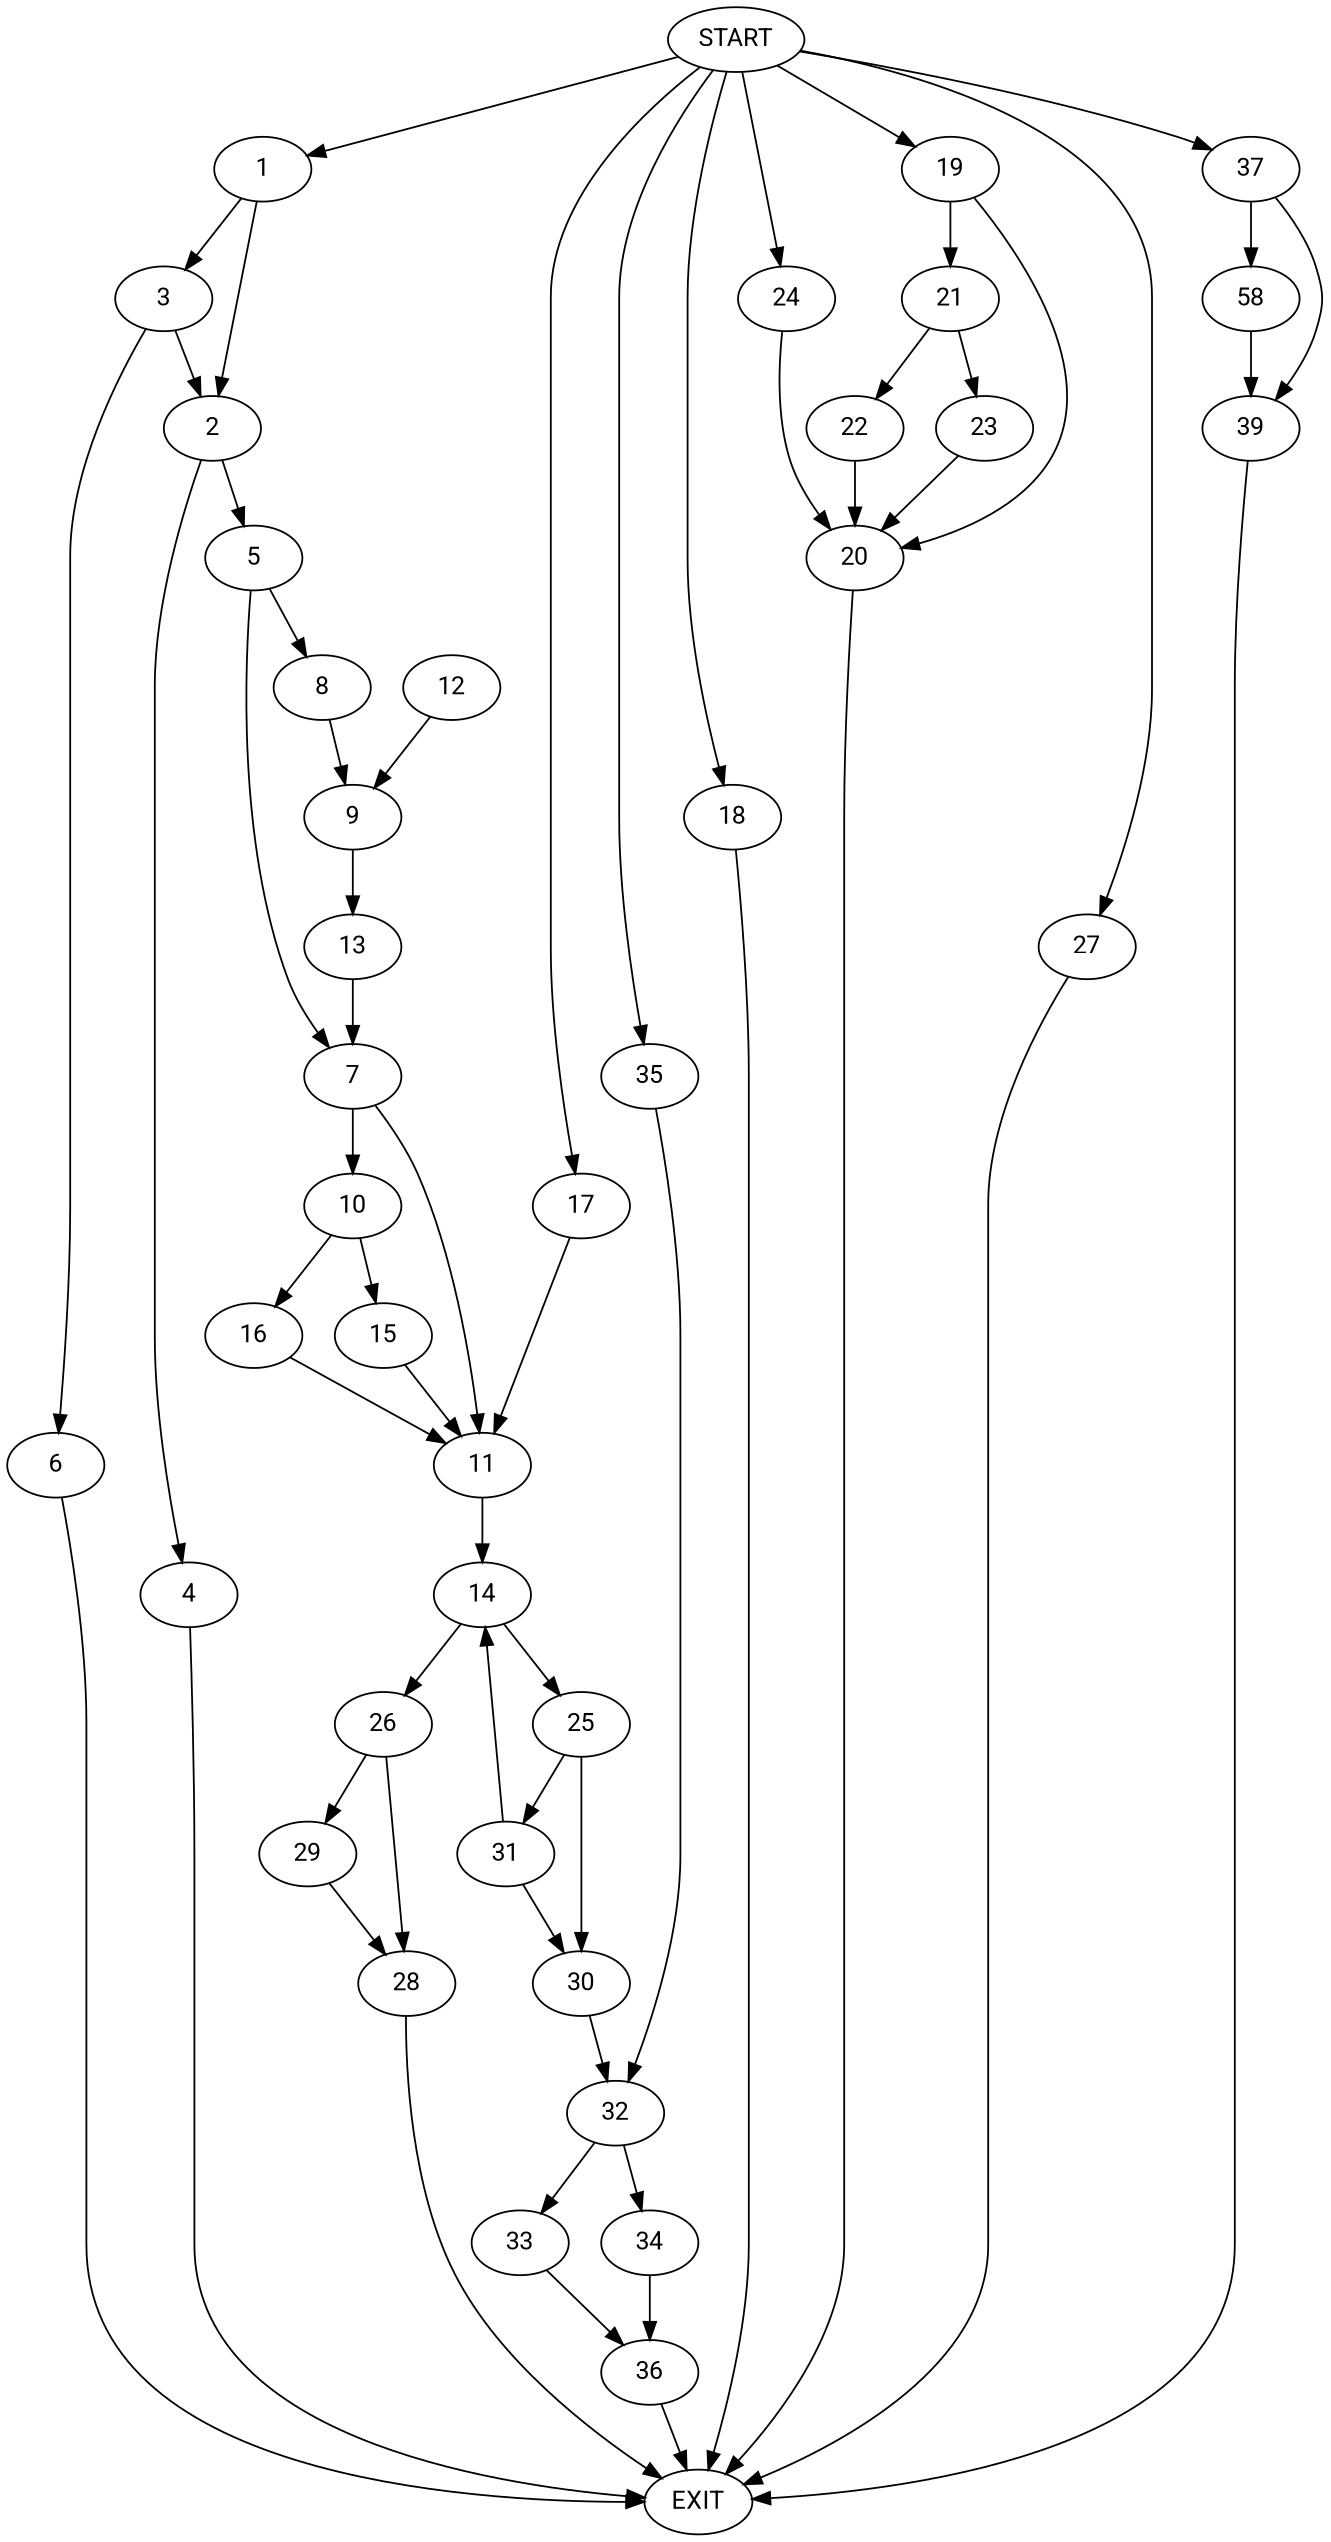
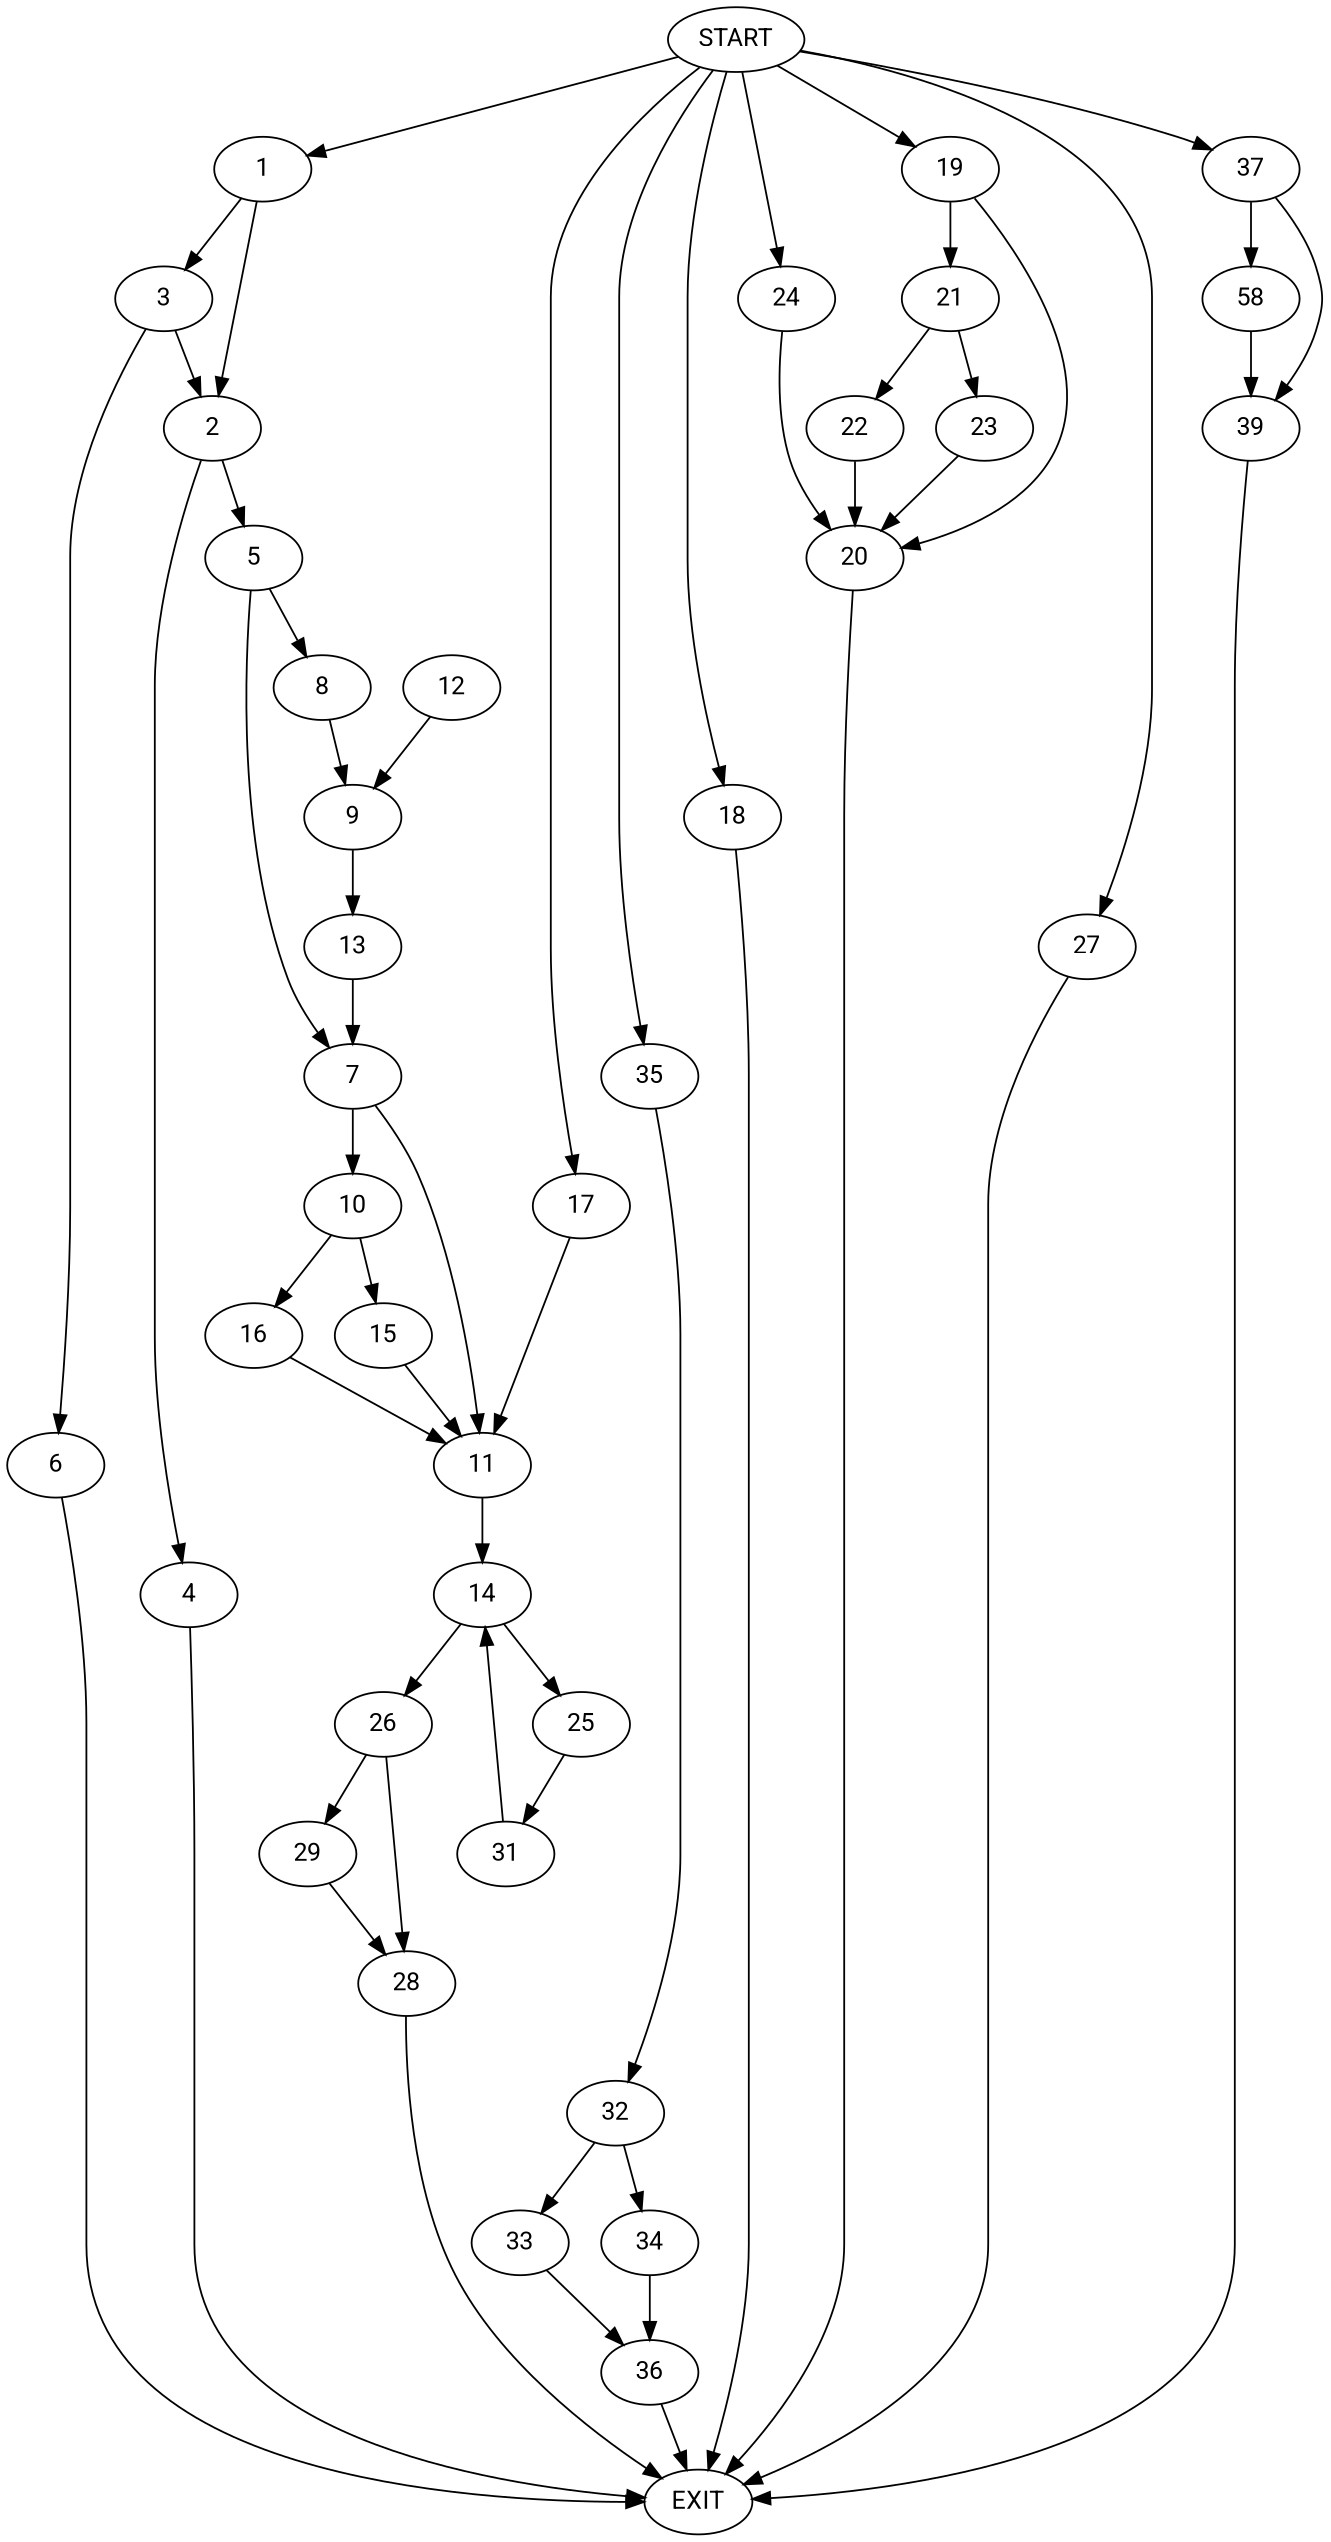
node "30": removed
